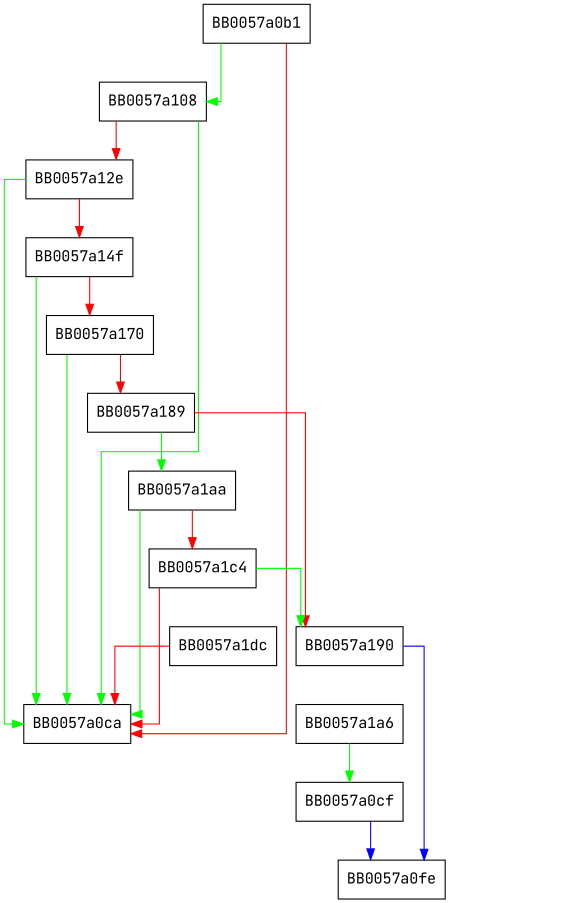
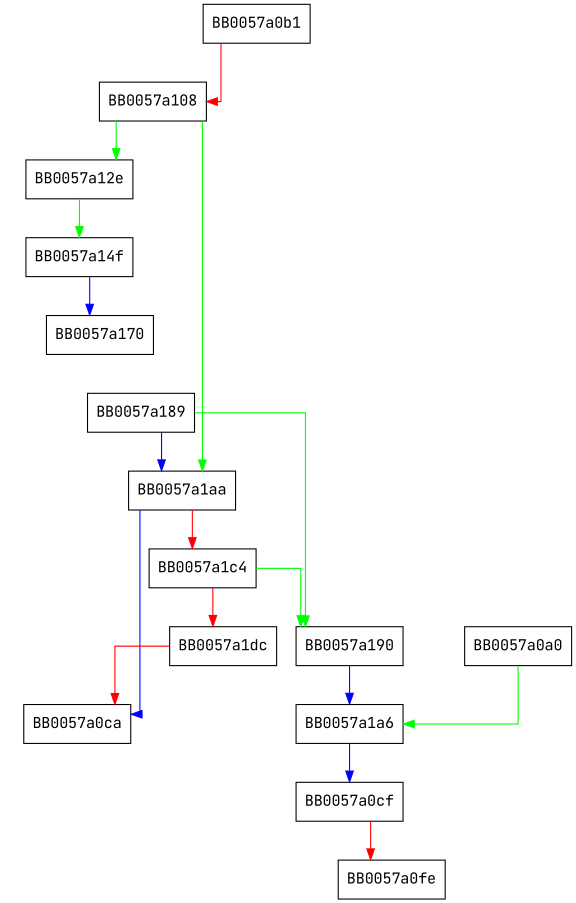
edge "BB0057a0b1" -> "BB0057a108": color green -> red
edge "BB0057a108" -> "BB0057a12e": color red -> green
edge "BB0057a12e" -> "BB0057a14f": color red -> green
edge "BB0057a14f" -> "BB0057a170": color red -> blue
edge "BB0057a170" -> "BB0057a189": removed
edge "BB0057a12e" -> "BB0057a0ca": removed
edge "BB0057a189" -> "BB0057a1aa": color green -> blue
edge "BB0057a108" -> "BB0057a0ca": now "BB0057a108" -> "BB0057a1aa"
edge "BB0057a189" -> "BB0057a190": color red -> green
edge "BB0057a0b1" -> "BB0057a0ca": removed
edge "BB0057a14f" -> "BB0057a0ca": removed
edge "BB0057a170" -> "BB0057a0ca": removed
edge "BB0057a1aa" -> "BB0057a0ca": color green -> blue
node "BB0057a0a0": added
edge "BB0057a1c4" -> "BB0057a0ca": now "BB0057a1c4" -> "BB0057a1dc"
edge "BB0057a190" -> "BB0057a0fe": now "BB0057a190" -> "BB0057a1a6"
edge "BB0057a1a6" -> "BB0057a0cf": color green -> blue
edge "BB0057a0cf" -> "BB0057a0fe": color blue -> red
